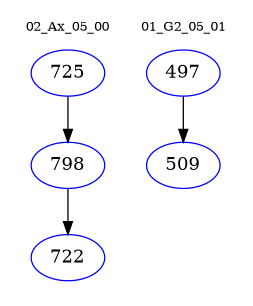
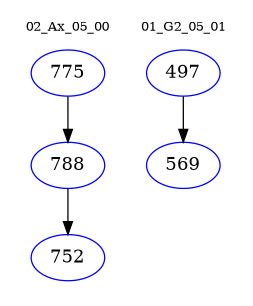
node "725": label "725" -> "775"
node "798": label "798" -> "788"
node "509": label "509" -> "569"
node "722": label "722" -> "752"
